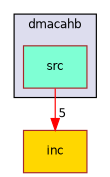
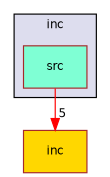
cluster "dmacahb": label "dmacahb" -> "inc"
